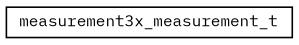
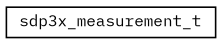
node "measurement3x_measurement_t": label "measurement3x_measurement_t" -> "sdp3x_measurement_t"
